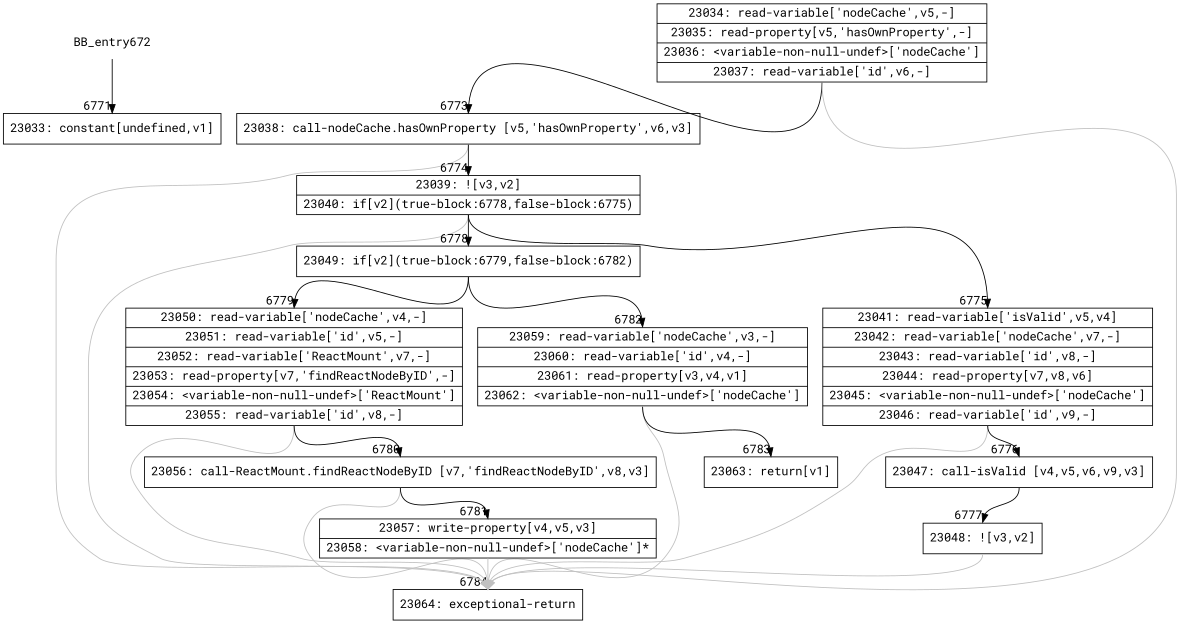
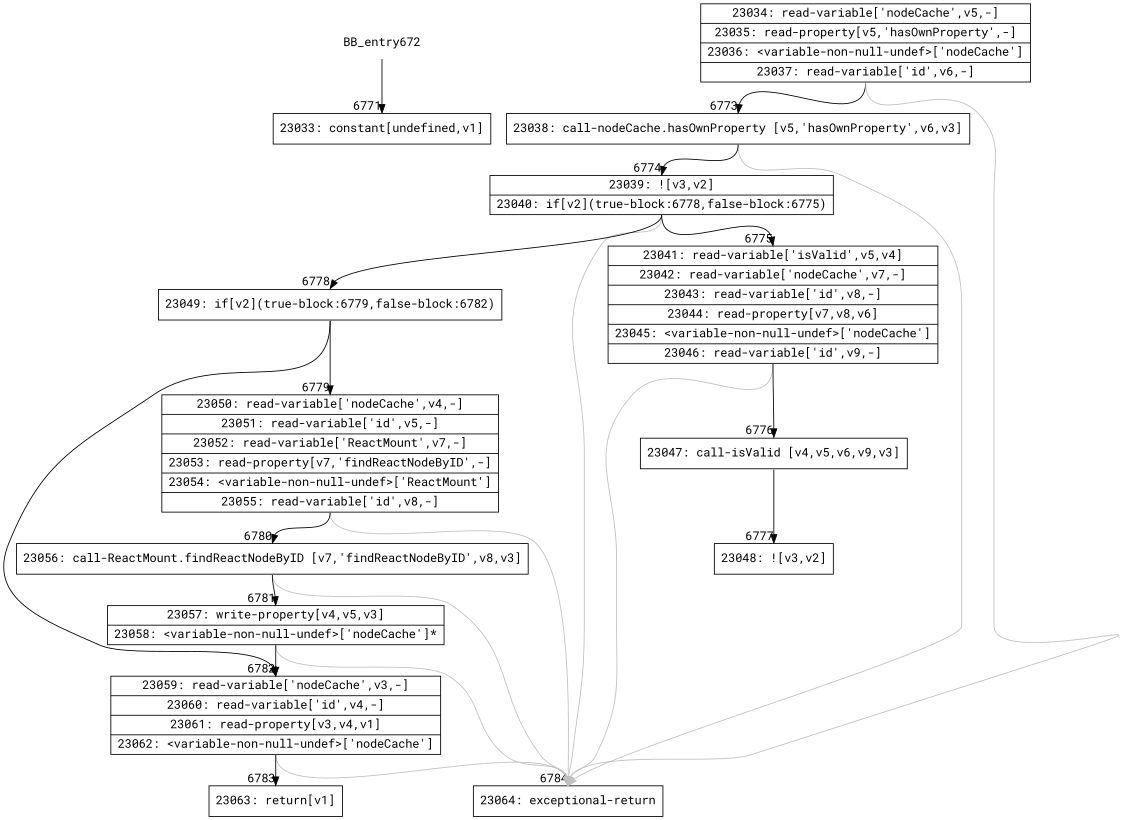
edge "23048: ![v3,v2]" -> "23064: exceptional-return": removed
edge "23057: write-property[v4,v5,v3]" -> "23059: read-variable['nodeCache',v3,-]": added
